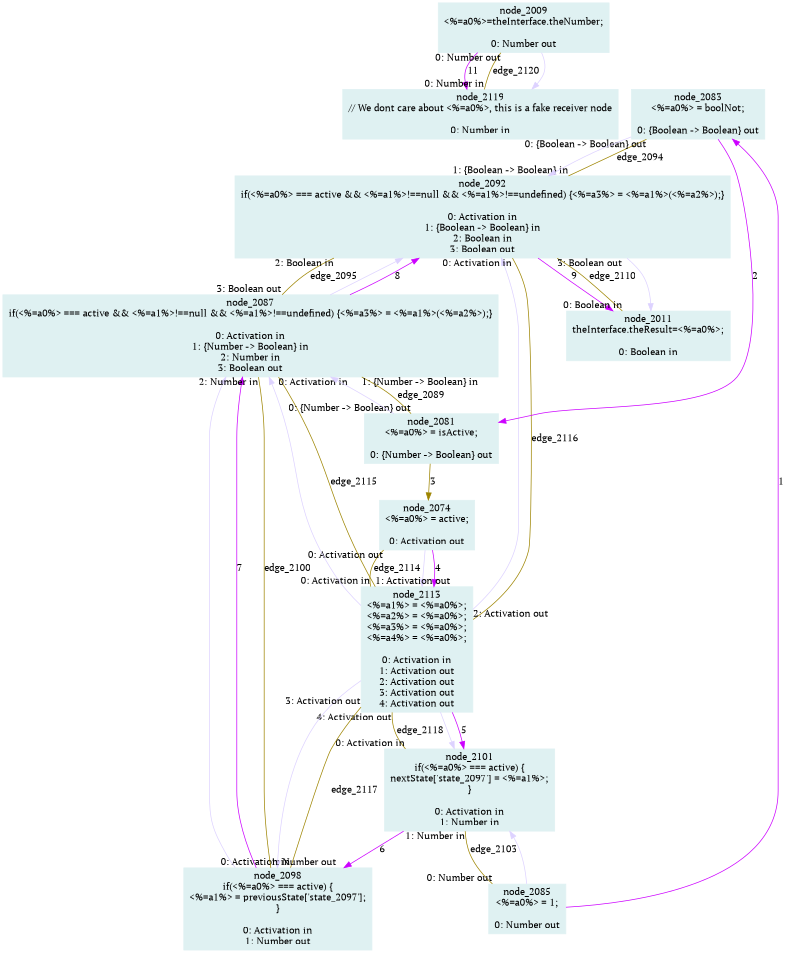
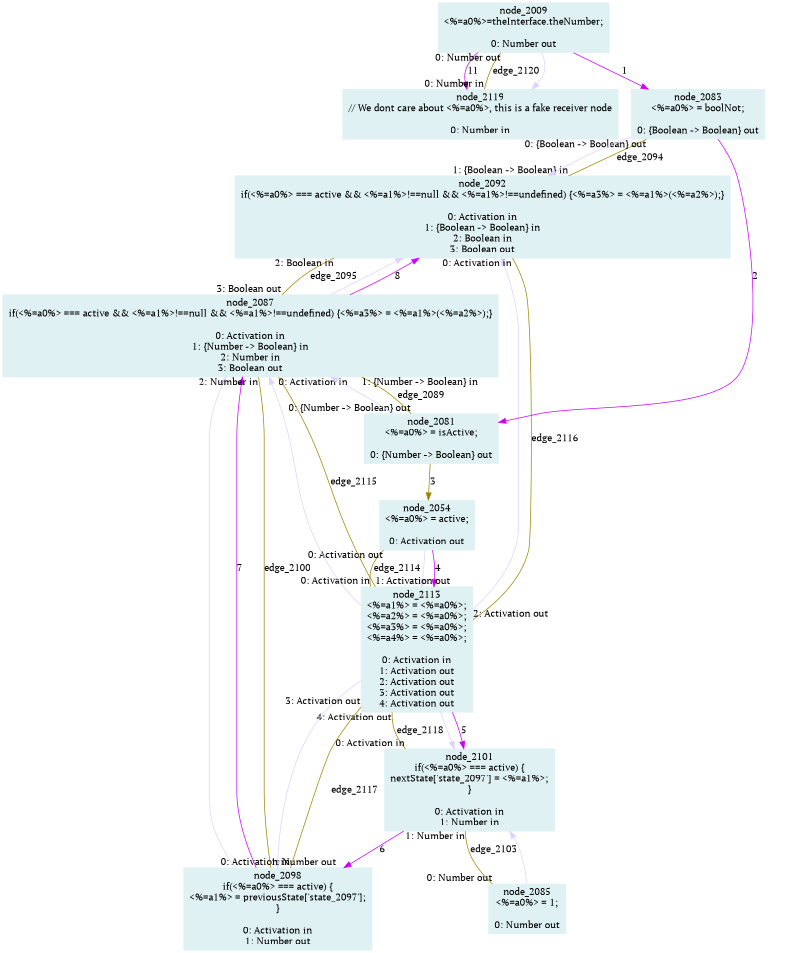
node "node_2011 theInterface.theResult=<%=a0%>; 0: Boolean in": removed
node "node_2074 <%=a0%> = active; 0: Activation out": label "node_2074 <%=a0%> = active; 0: Activation out" -> "node_2054 <%=a0%> = active; 0: Activation out"
edge "node_2085 <%=a0%> = 1; 0: Number out" -> "node_2083 <%=a0%> = boolNot; 0: {Boolean -> Boolean} out": now "node_2009 <%=a0%>=theInterface.theNumber; 0: Number out" -> "node_2083 <%=a0%> = boolNot; 0: {Boolean -> Boolean} out"
